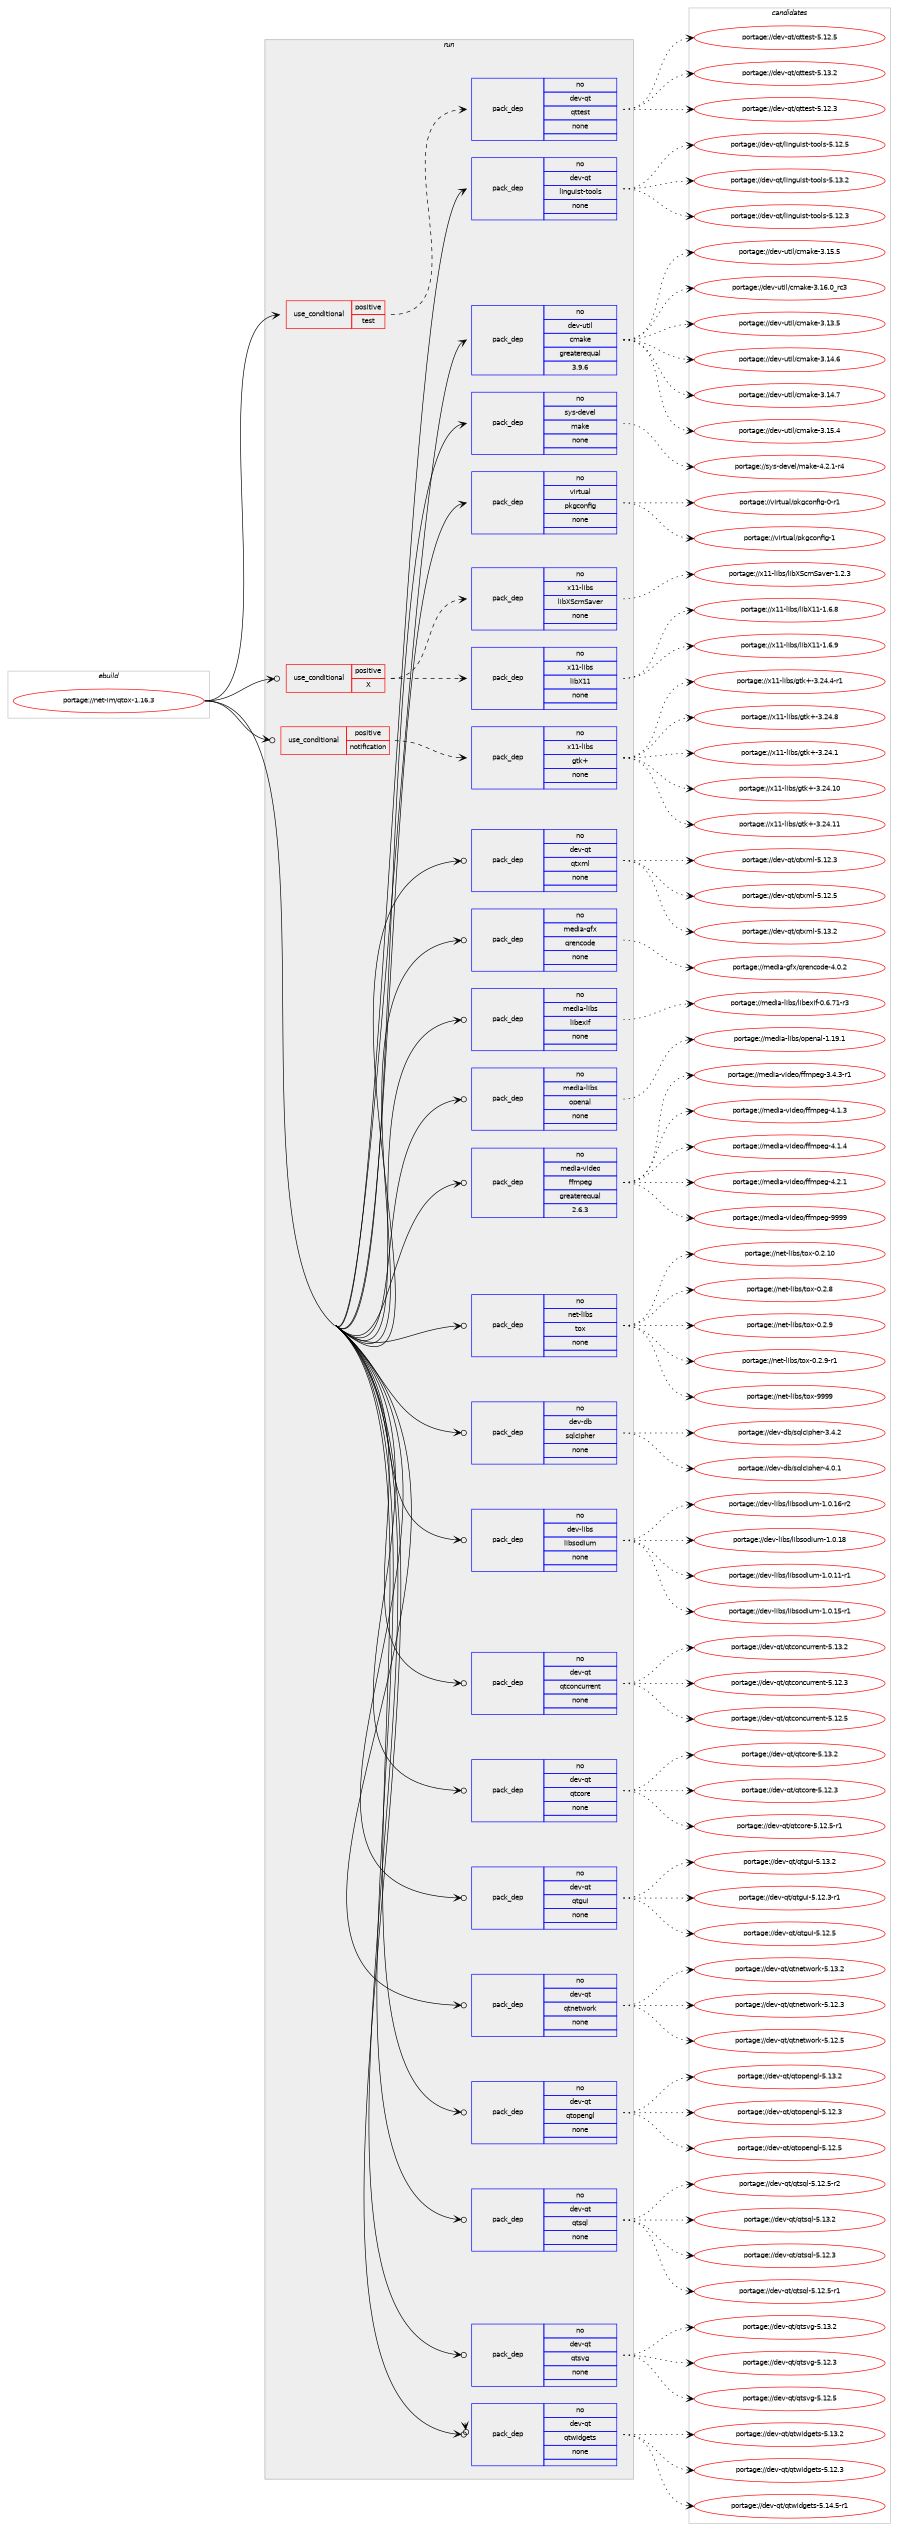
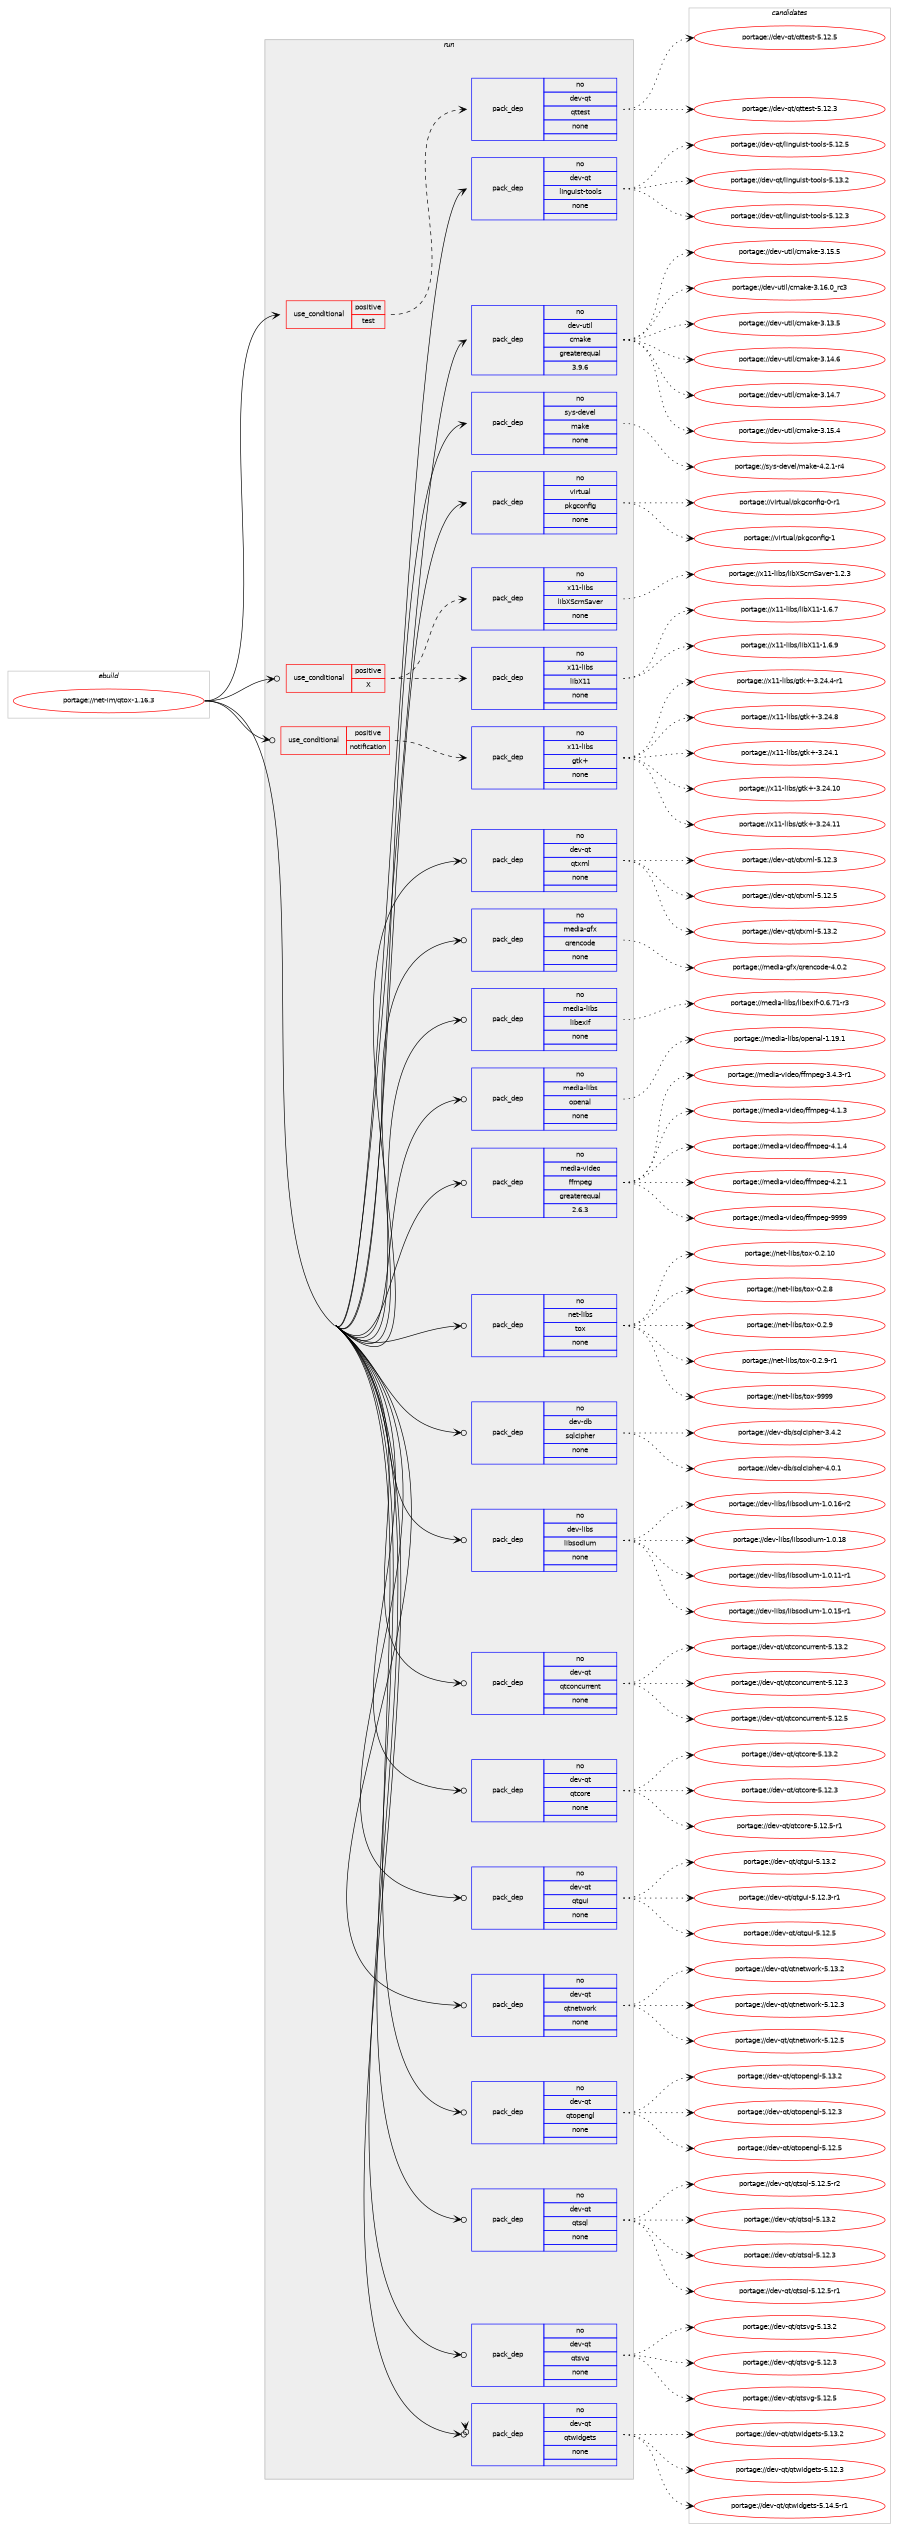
node "portage://dev-qt/qttest-5.13.2": removed
node "portage://x11-libs/libX11-1.6.8": label "portage://x11-libs/libX11-1.6.8" -> "portage://x11-libs/libX11-1.6.7"
